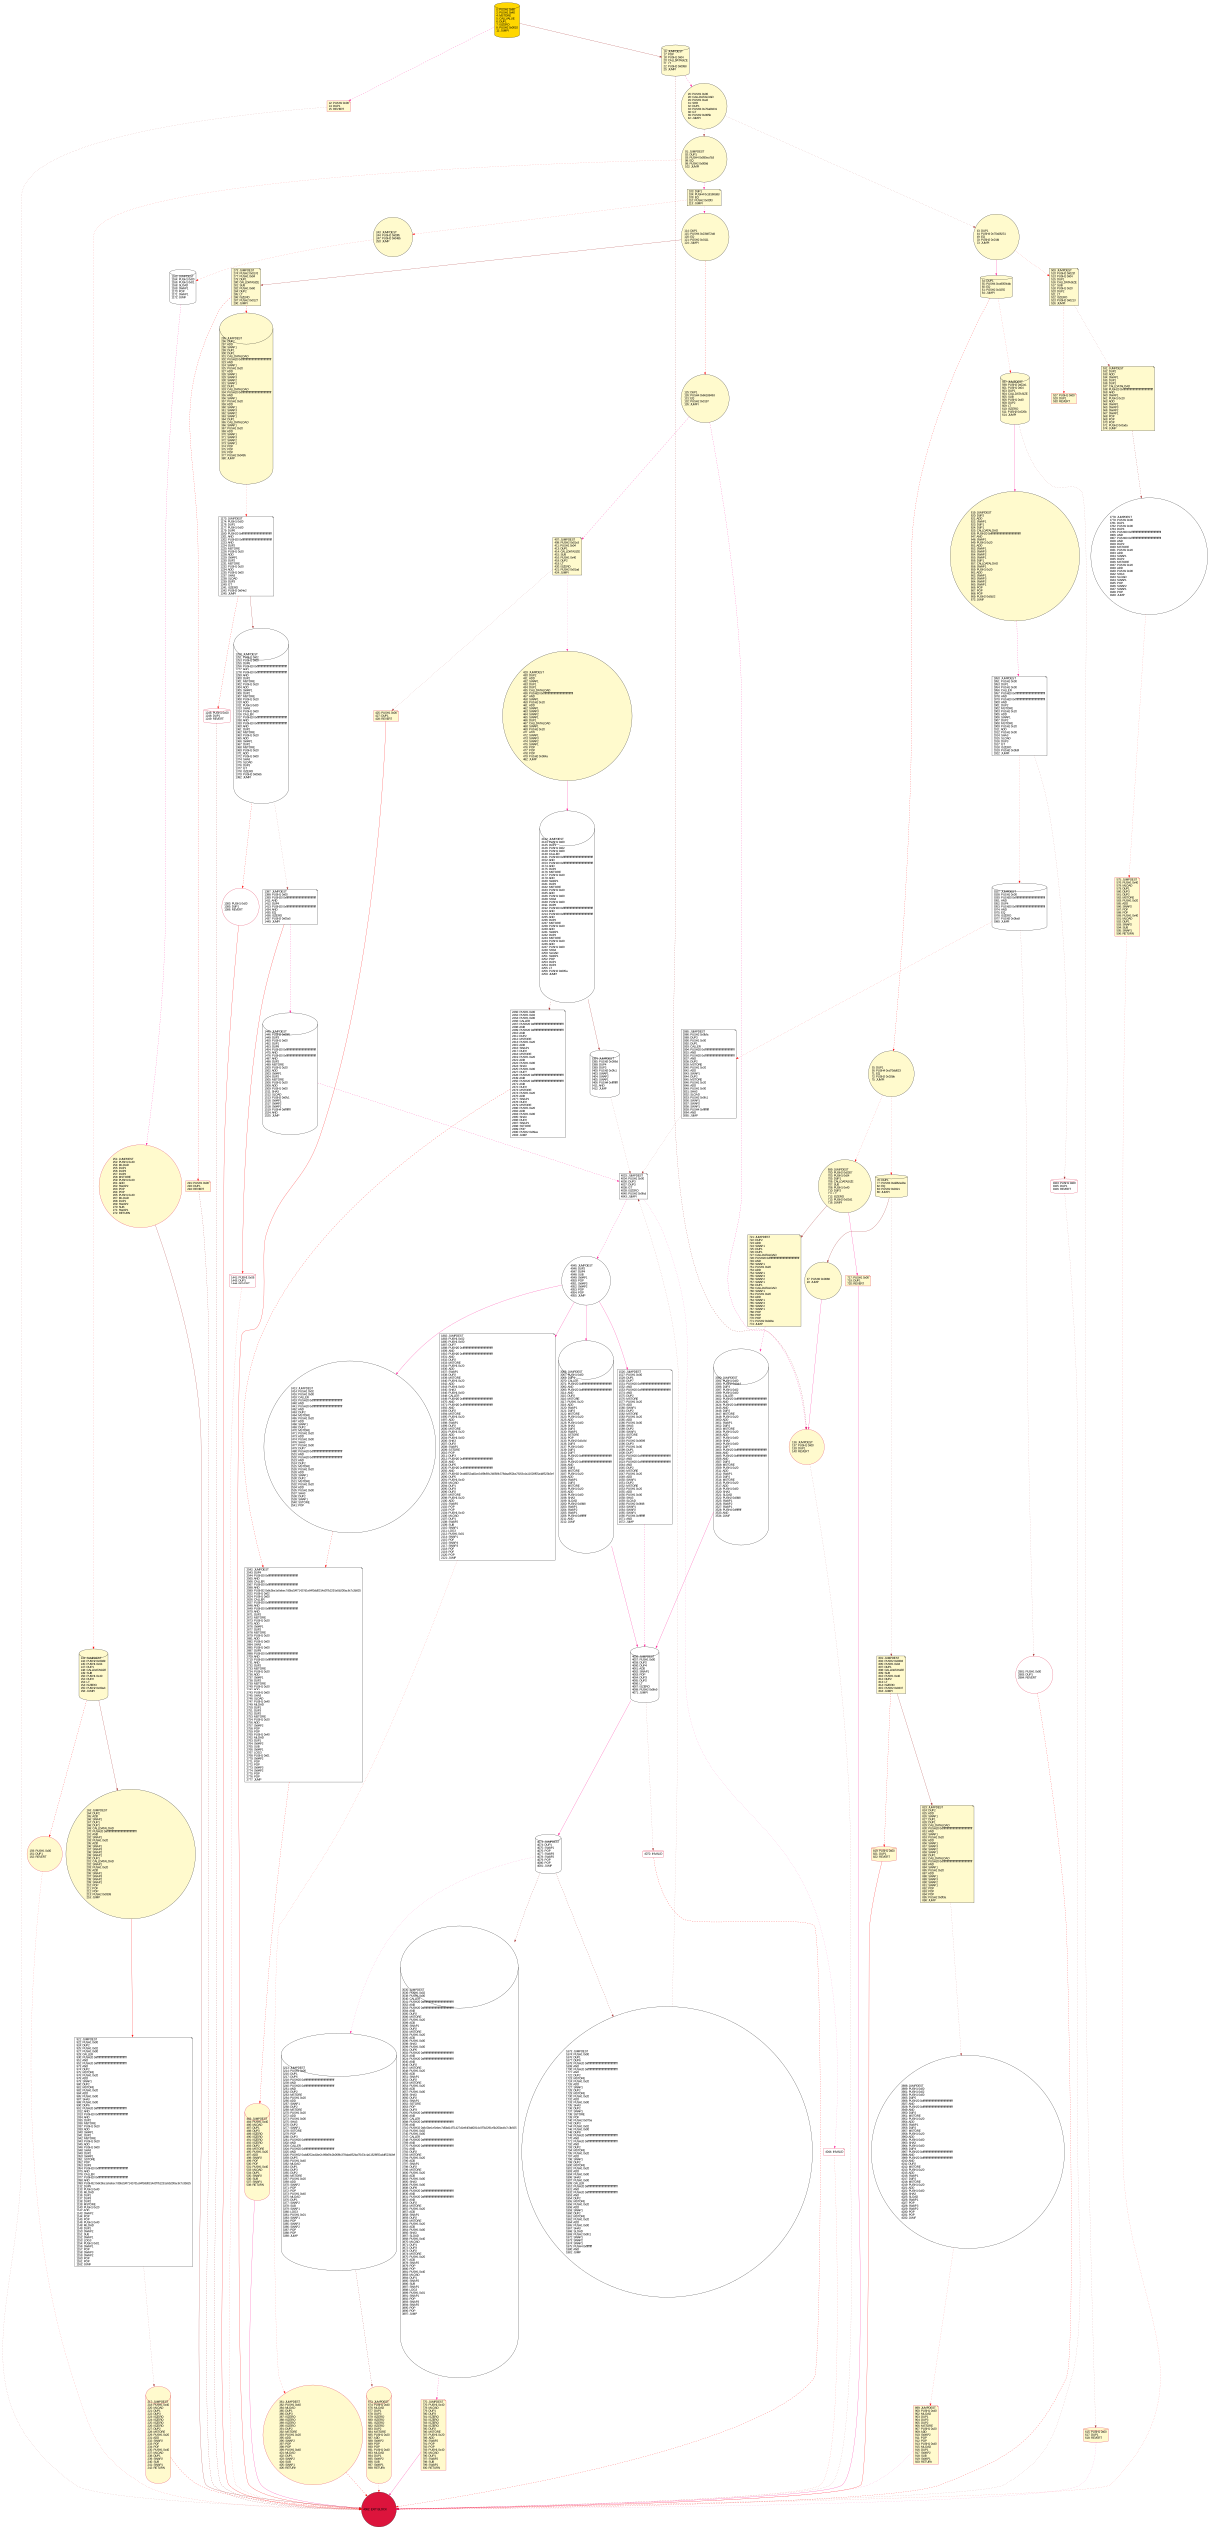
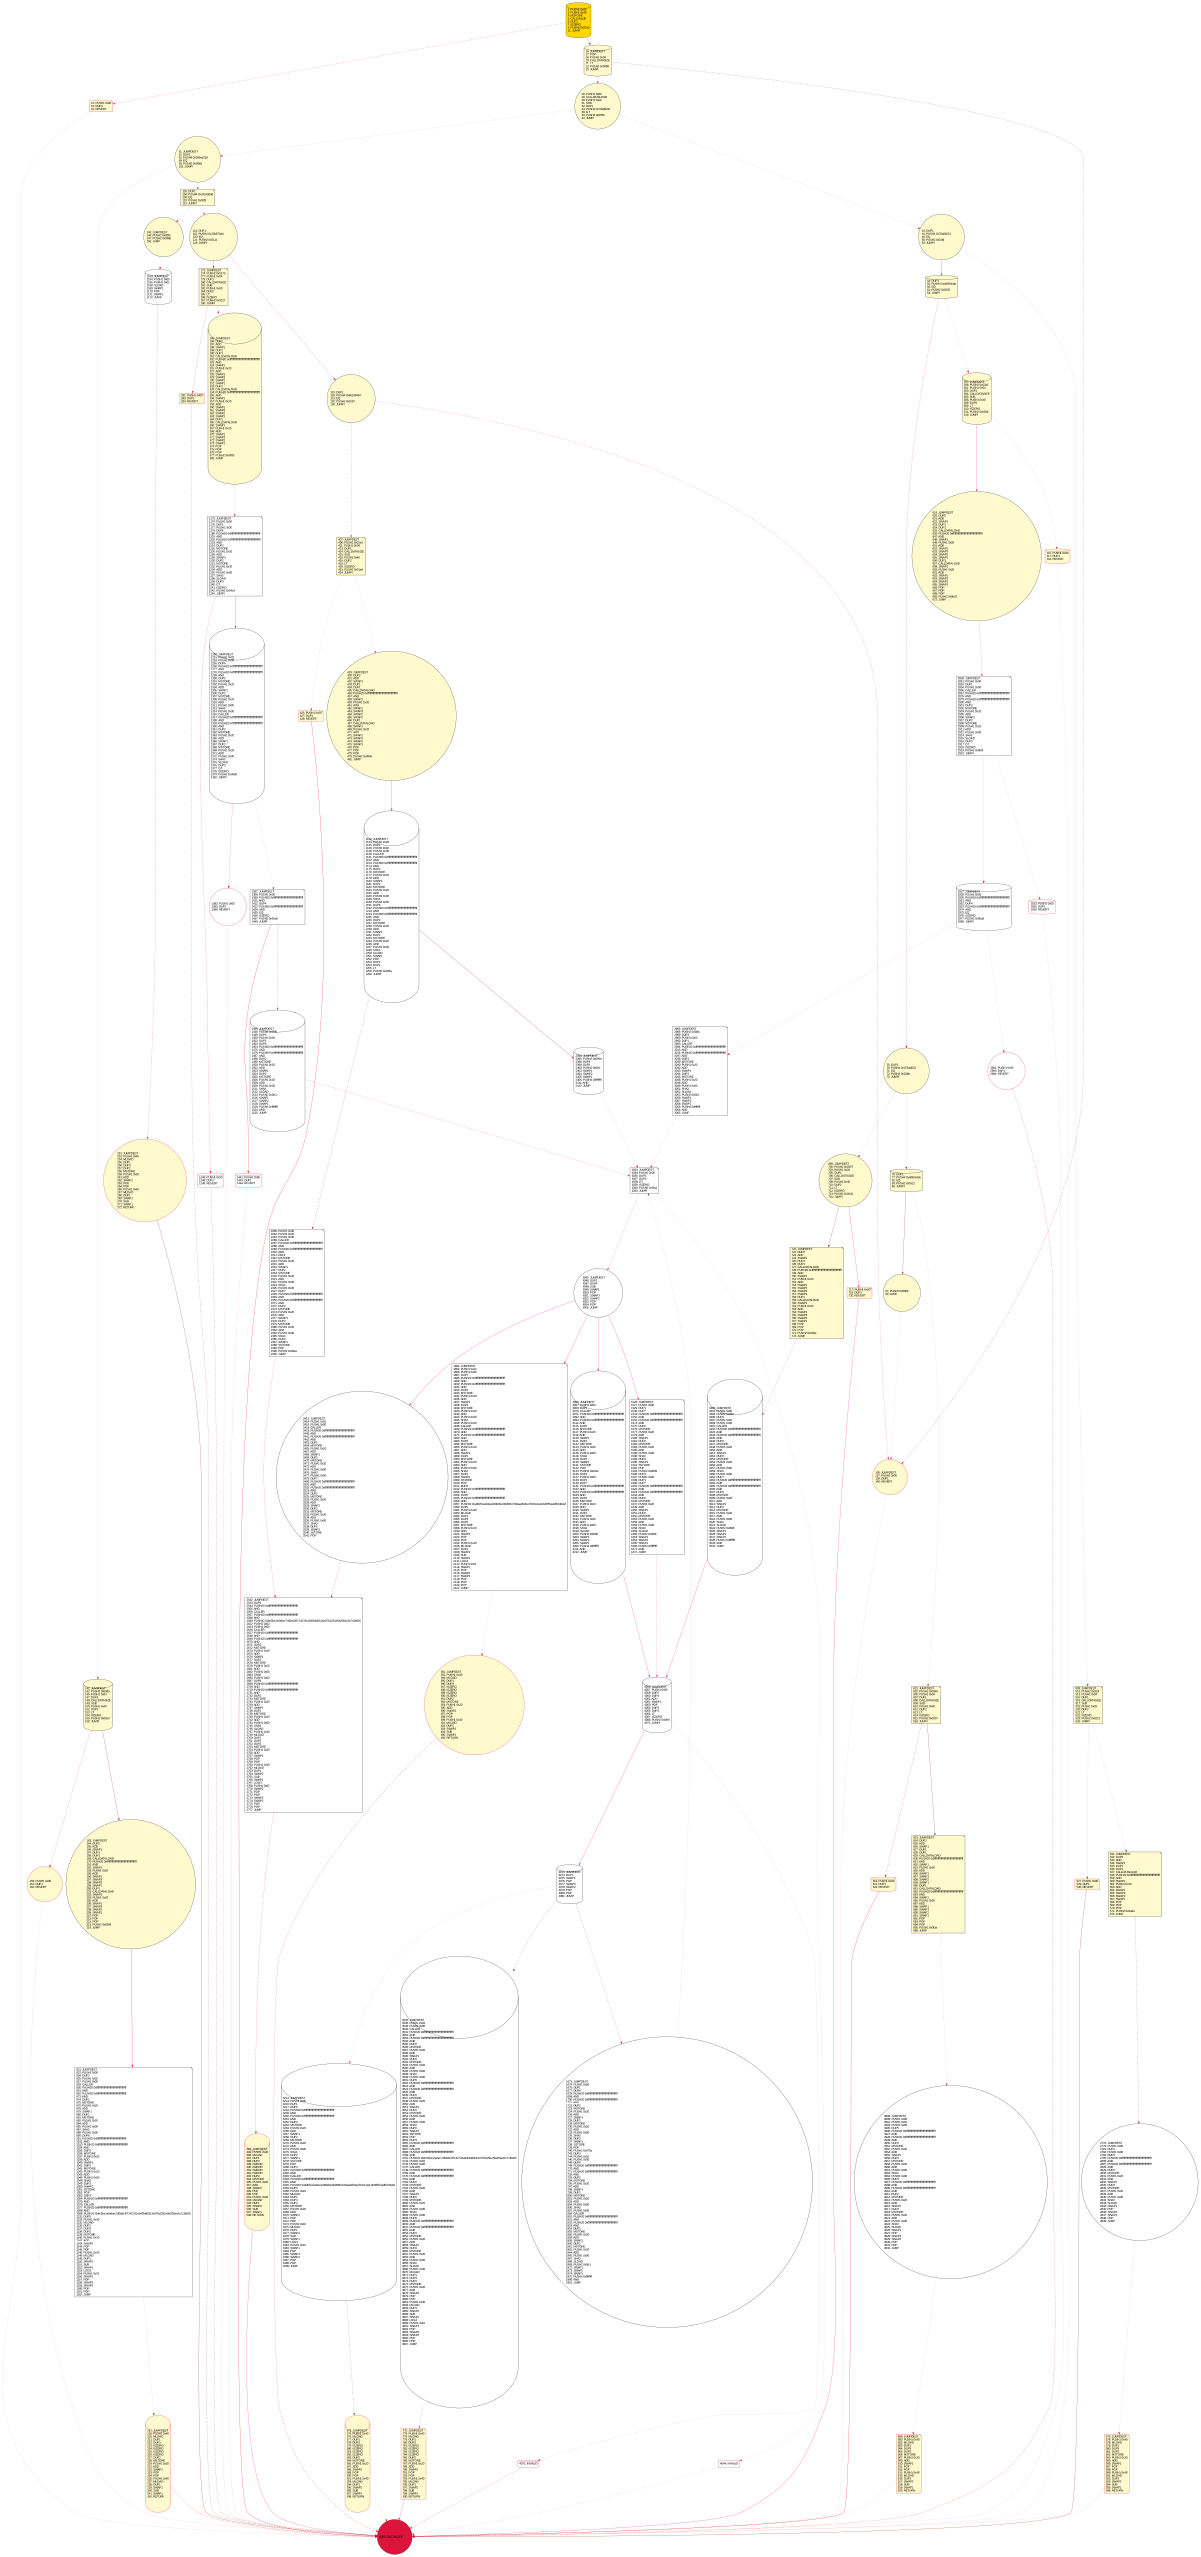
edge "87: PUSH2 0x0088 90: JUMP" -> "136: JUMPDEST 137: PUSH1 0x00 139: DUP1 140: REVERT": style solid -> dotted
edge "1383: PUSH1 0x00 1385: DUP1 1386: REVERT" -> "4082: EXIT BLOCK": style solid -> dotted
edge "527: PUSH1 0x00 529: DUP1 530: REVERT" -> "4082: EXIT BLOCK": added
